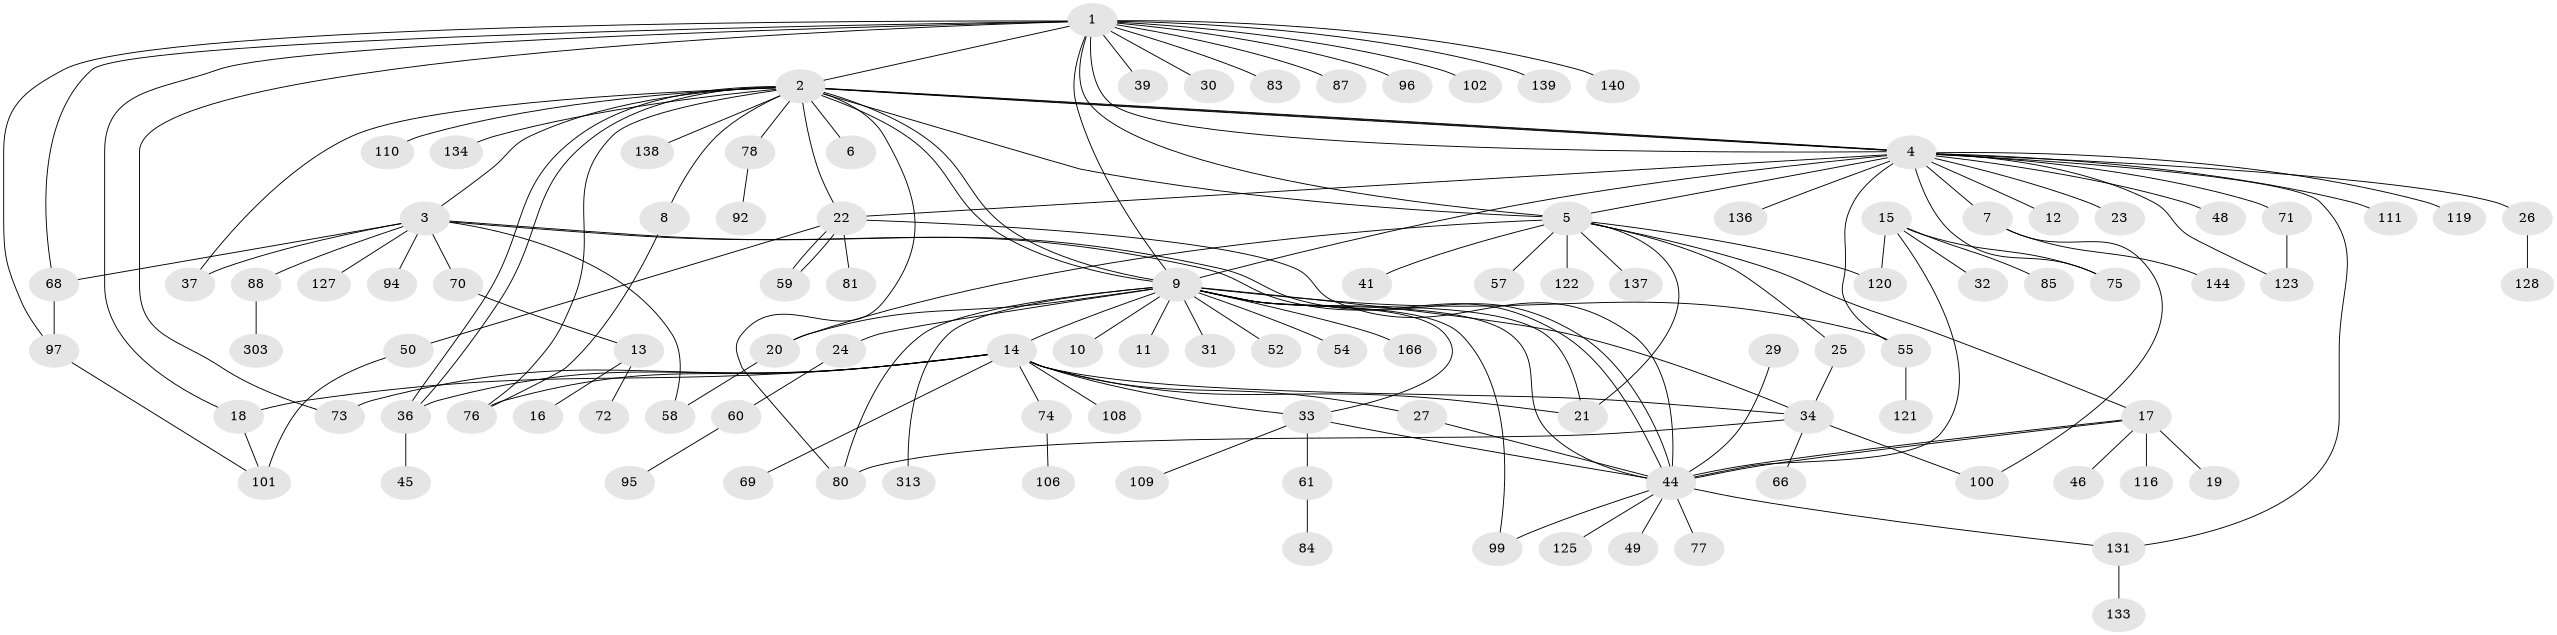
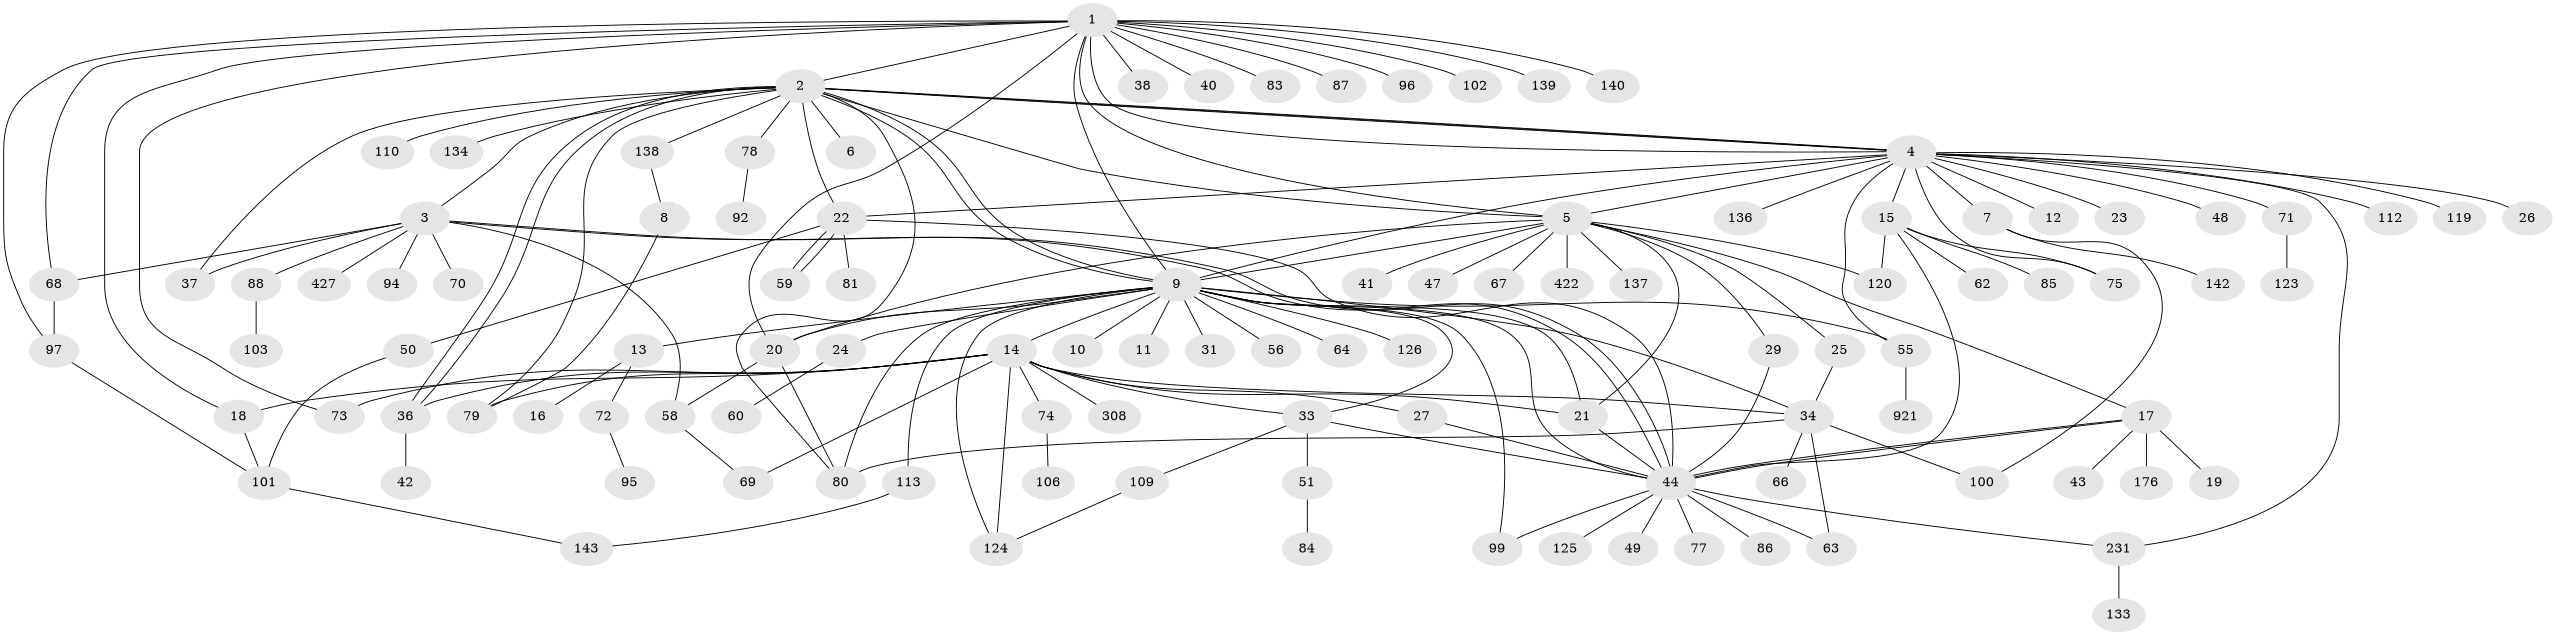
node "39": label "39" -> "38"
node "30": label "30" -> "40"
edge "2" -- "8": now "138" -- "8"
edge "1" -- "20": added
edge "4" -- "123": now "4" -- "15"
node "111": label "111" -> "112"
edge "5" -- "9": added
edge "5" -- "29": added
node "127": label "127" -> "427"
node "47": added
node "57": label "57" -> "67"
node "122": label "122" -> "422"
node "32": label "32" -> "62"
node "144": label "144" -> "142"
node "128": removed
edge "70" -- "13": now "9" -- "13"
node "303": label "303" -> "103"
node "52": label "52" -> "56"
node "54": label "54" -> "64"
node "166": label "166" -> "126"
node "76": label "76" -> "79"
edge "20" -- "80": added
node "108": label "108" -> "308"
node "121": label "121" -> "921"
edge "60" -- "95": now "72" -- "95"
edge "58" -- "69": added
edge "21" -- "44": added
node "45": label "45" -> "42"
node "313": label "313" -> "113"
node "61": label "61" -> "51"
node "46": label "46" -> "43"
node "116": label "116" -> "176"
node "143": added
node "124": added
node "86": added
node "63": added
node "131": label "131" -> "231"
